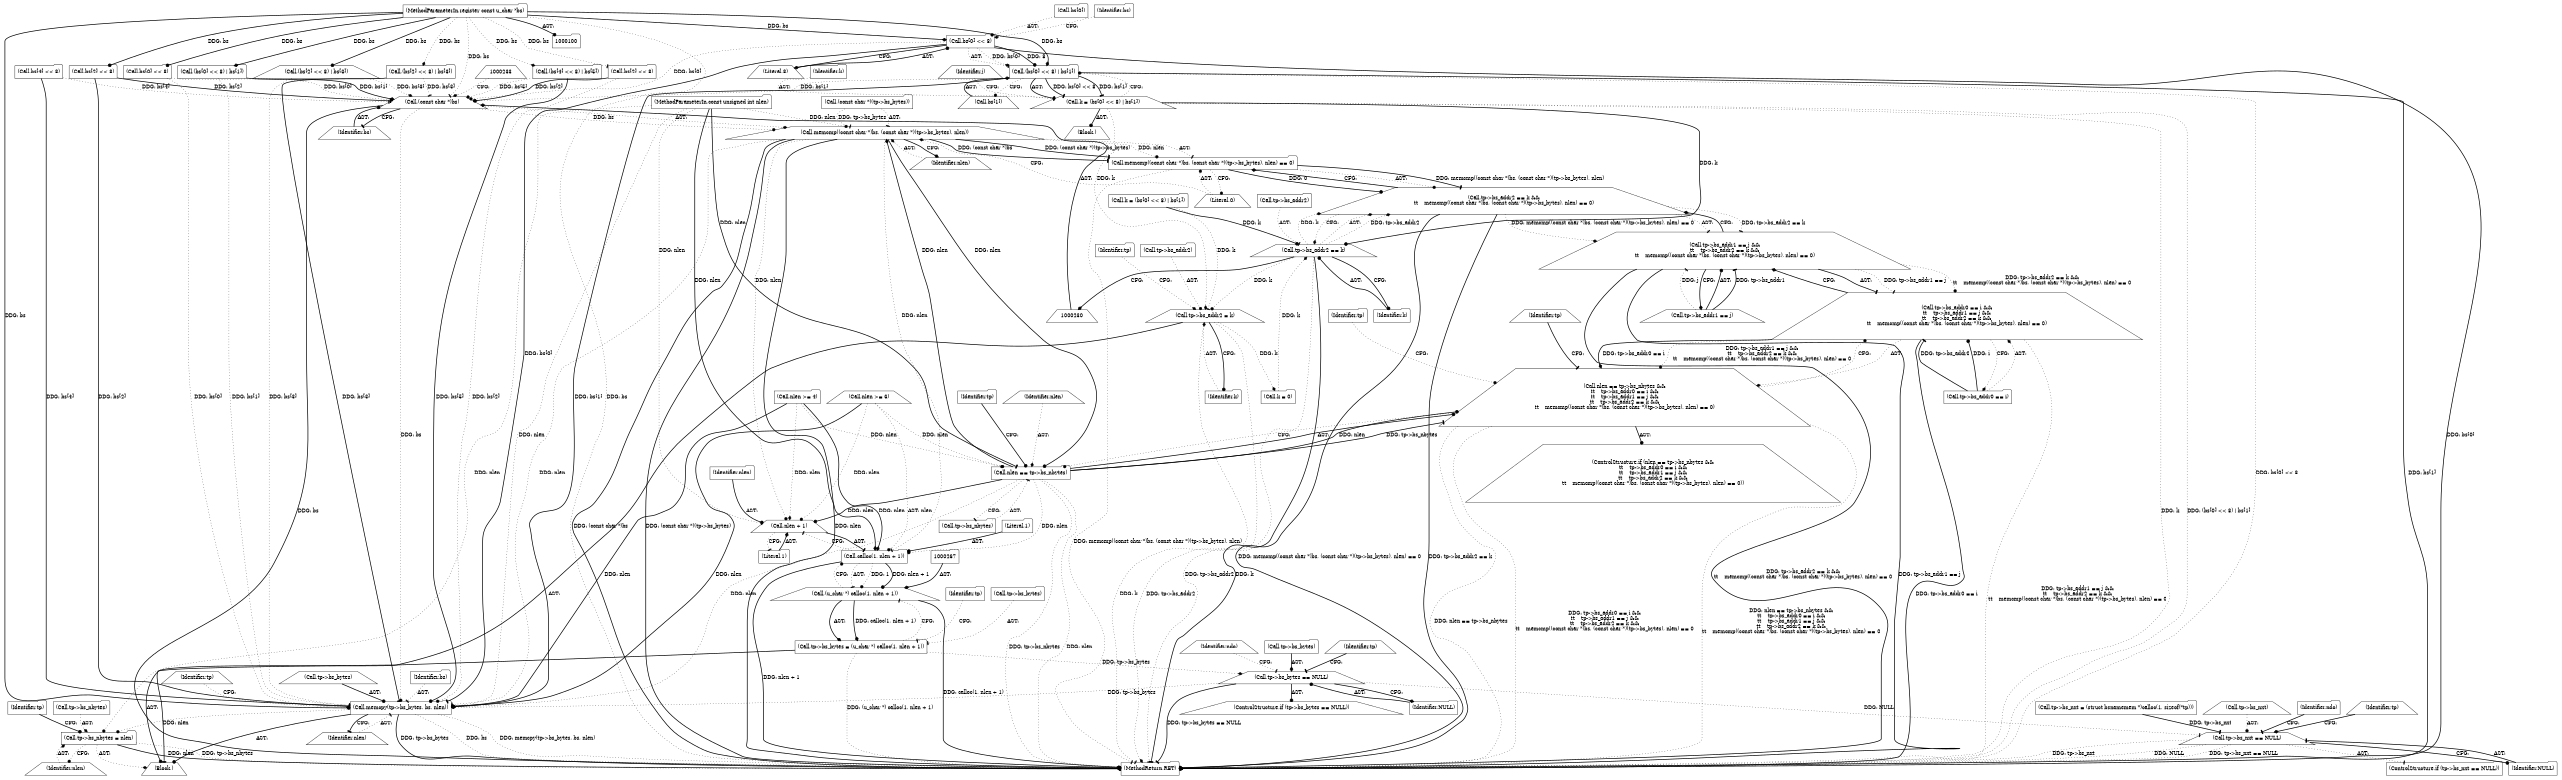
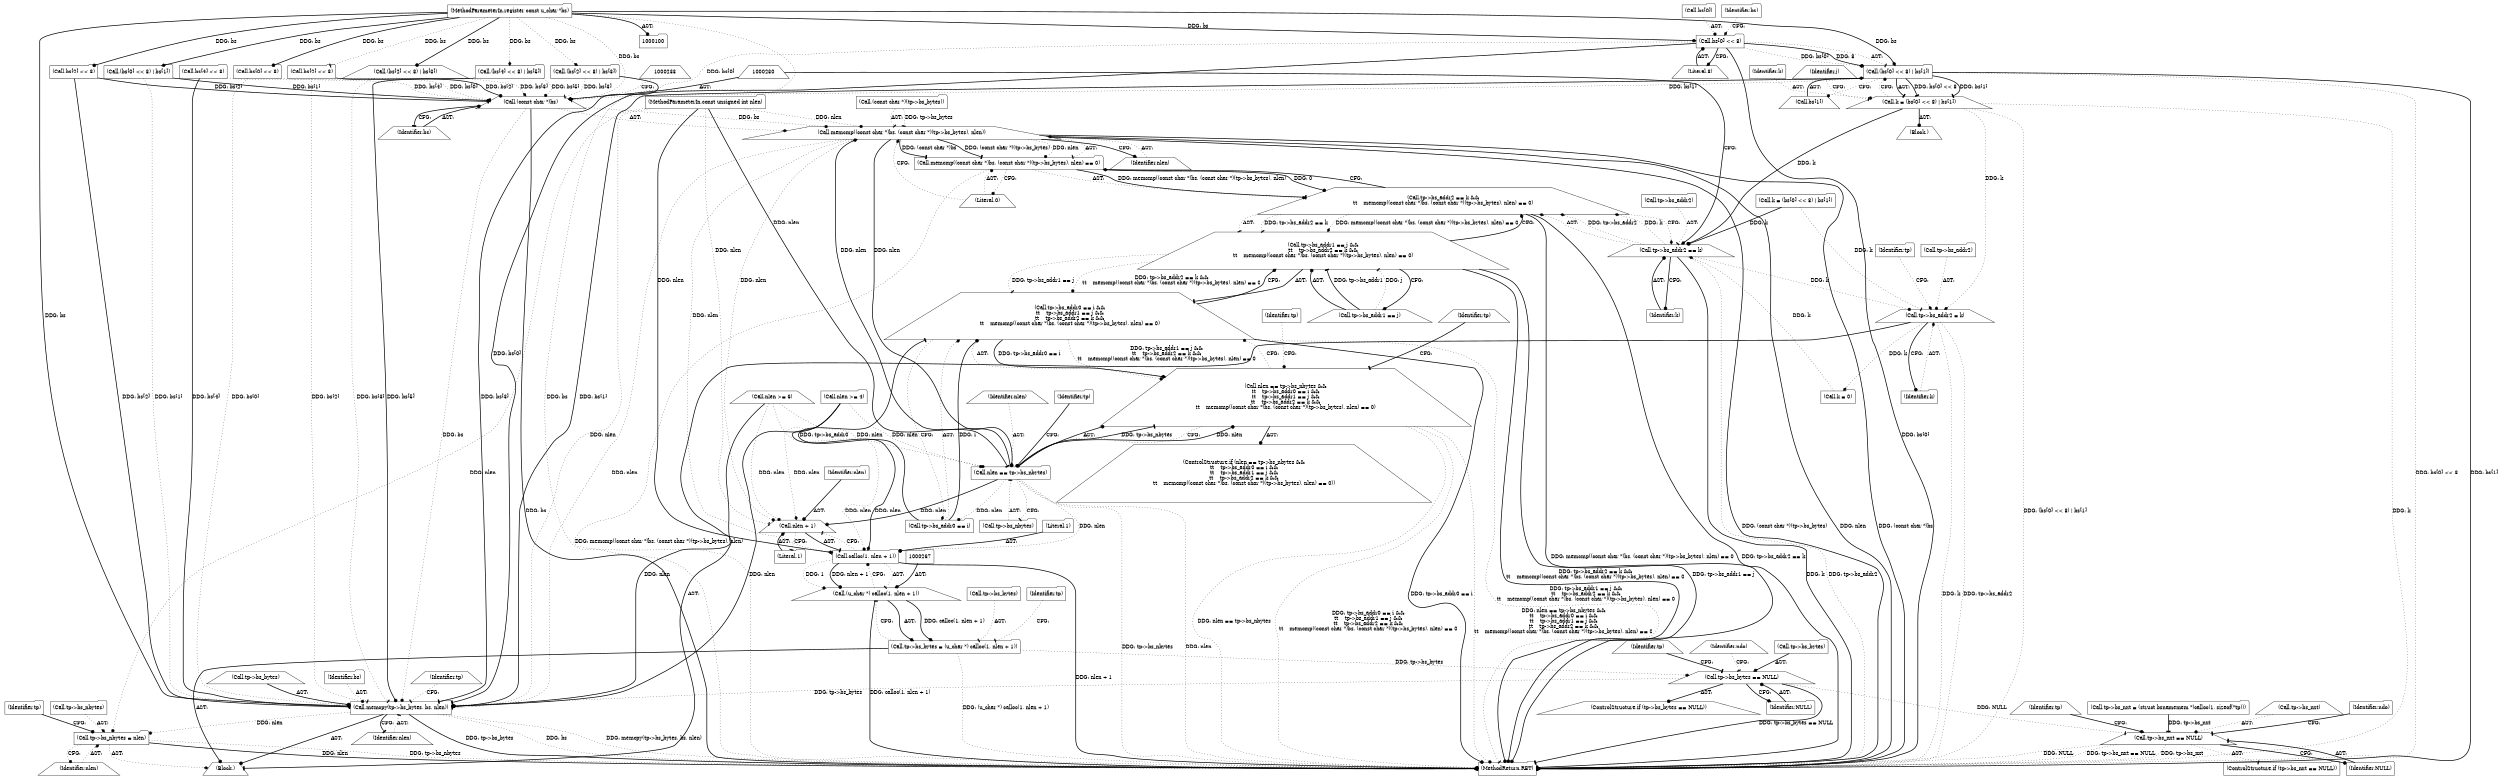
edge "(Call,tp->bs_addr2 == k)" -> "1000230": reversed
edge "(Call,nlen >= 6)" -> "(Call,calloc(1, nlen + 1))": label "AST: nlen" -> "DDG: nlen"
edge "(Call,nlen == tp->bs_nbytes)" -> "(Call,memcpy(tp->bs_bytes, bs, nlen))": now "(Call,nlen == tp->bs_nbytes)" -> "(Call,tp->bs_addr0 == i)"
